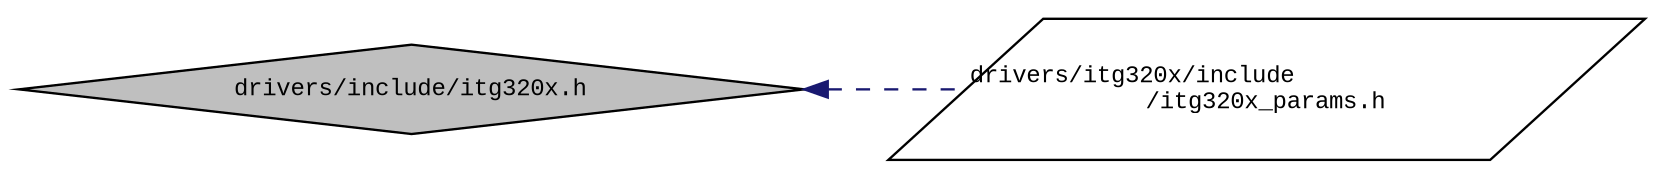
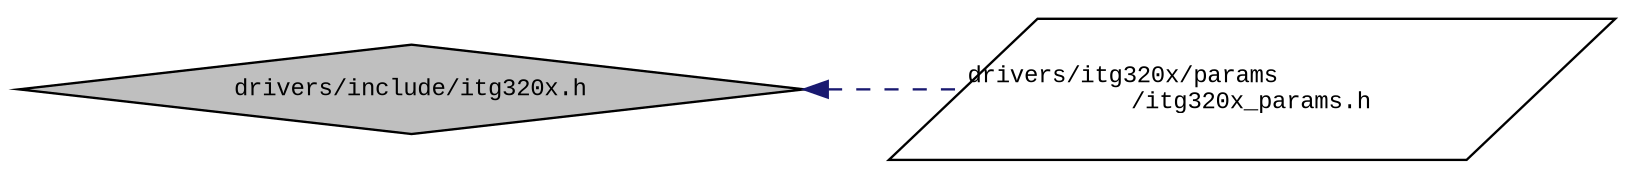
node "drivers/itg320x/include /itg320x_params.h": label "drivers/itg320x/include /itg320x_params.h" -> "drivers/itg320x/params /itg320x_params.h"
